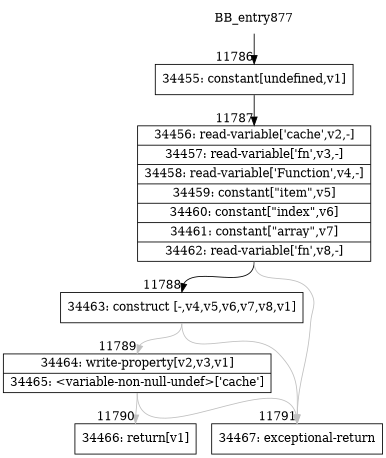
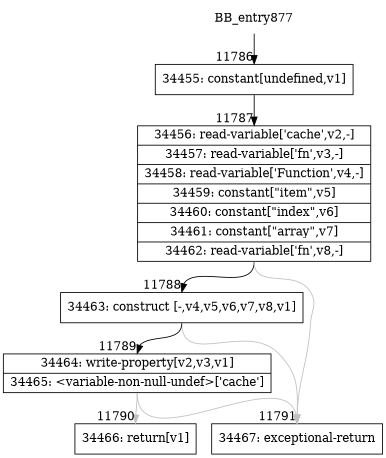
edge "34463: construct [-,v4,v5,v6,v7,v8,v1]" -> "34464: write-property[v2,v3,v1]": color gray -> black
